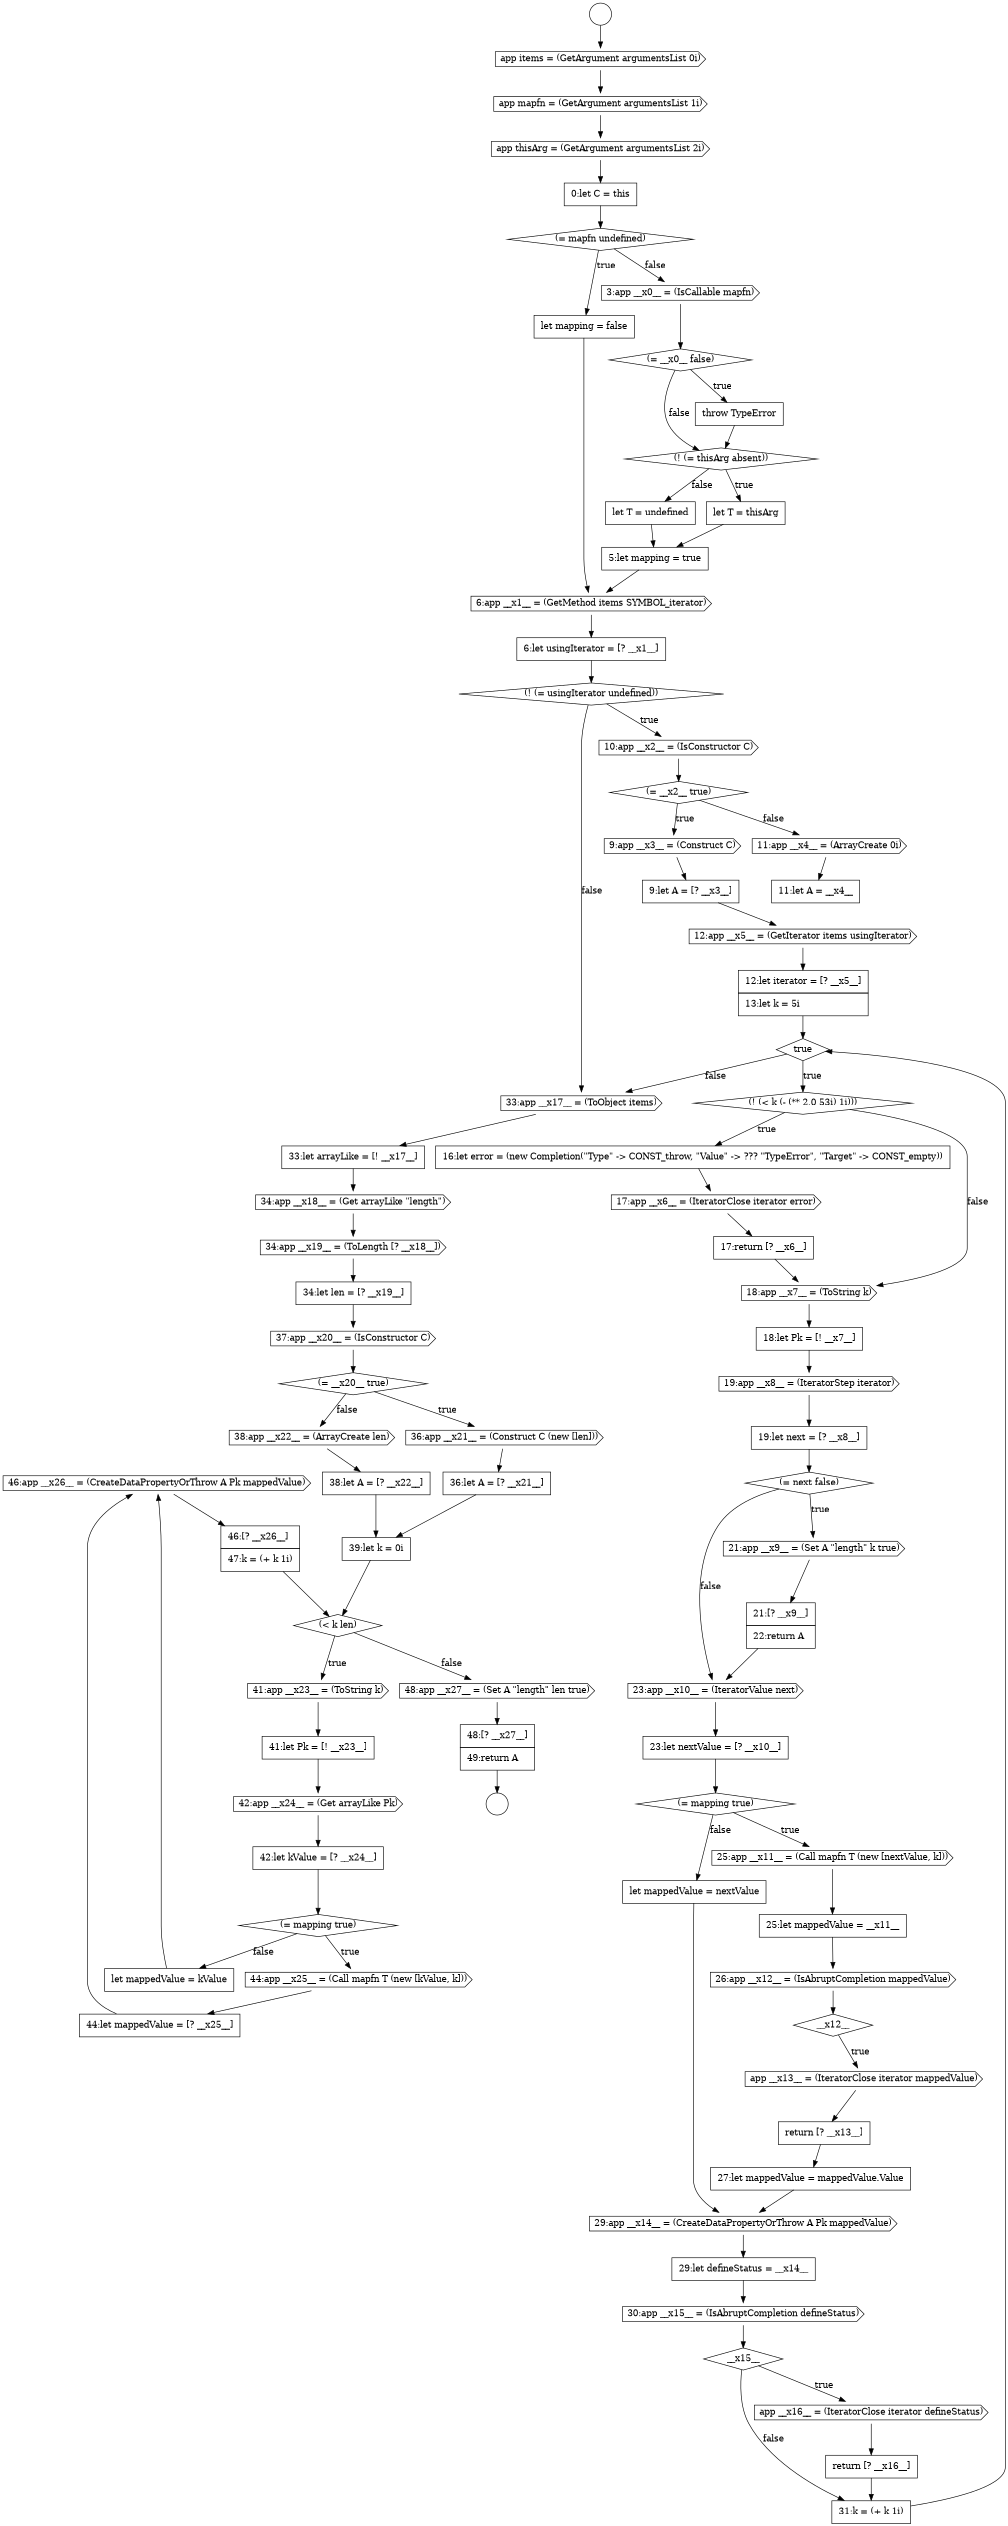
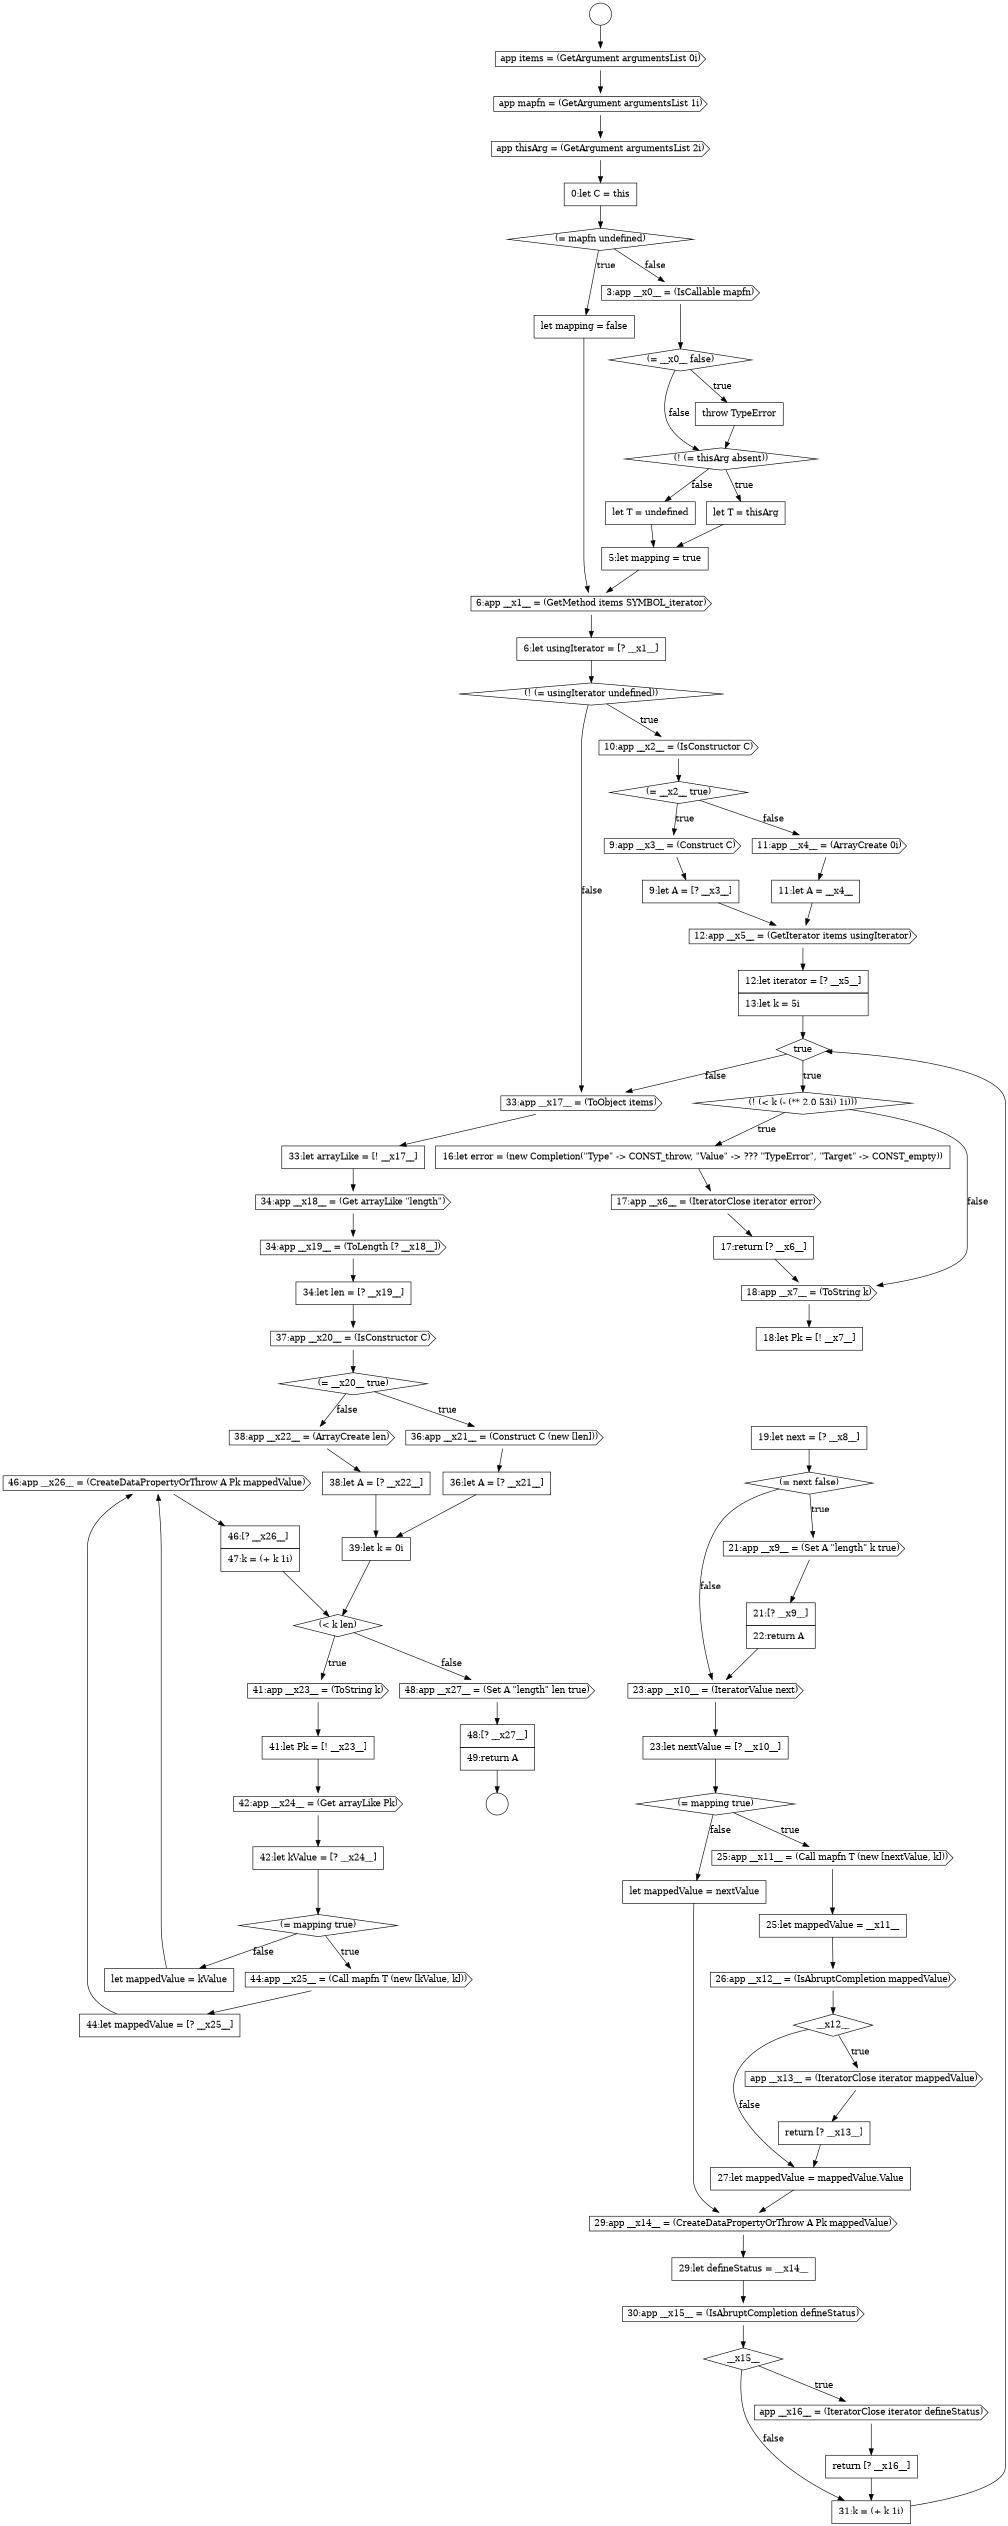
edge "11:let A = __x4__" -> "12:app __x5__ = (GetIterator items usingIterator)": added
node "19:app __x8__ = (IteratorStep iterator)": removed
edge "__x12__" -> "27:let mappedValue = mappedValue.Value": added, label "false"
